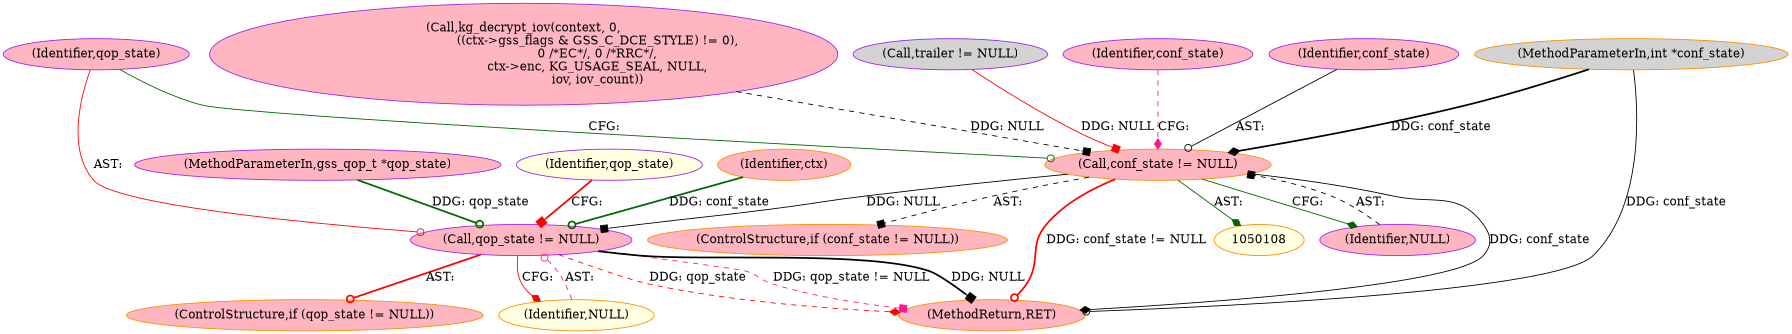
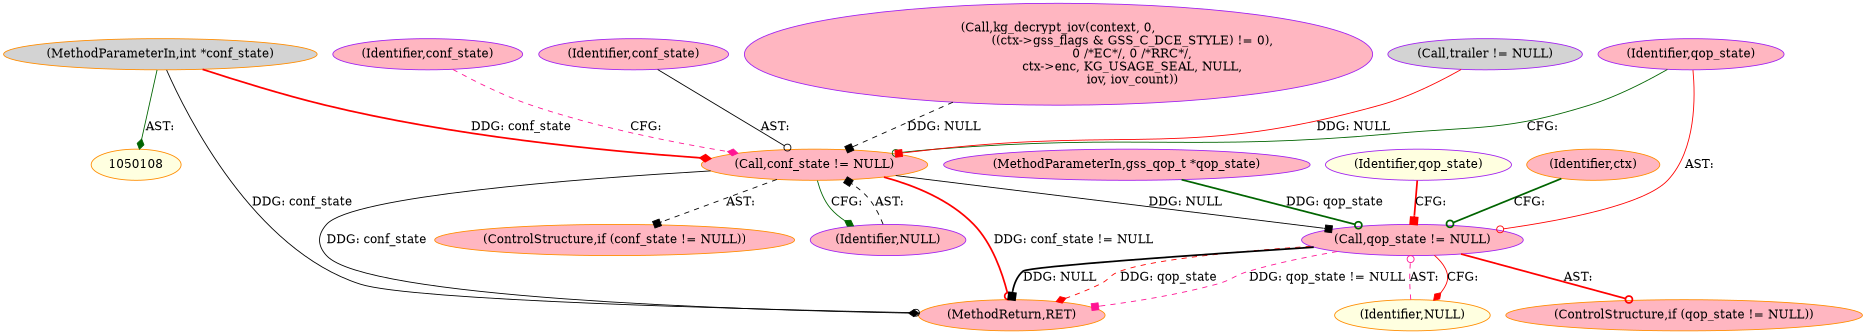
edge "(MethodParameterIn,int *conf_state)" -> "(Call,conf_state != NULL)": color black -> red
edge "(Call,conf_state != NULL)" -> "1050108": now "(MethodParameterIn,int *conf_state)" -> "1050108"
edge "(Identifier,ctx)" -> "(Call,qop_state != NULL)": label "DDG: conf_state" -> "CFG: "
